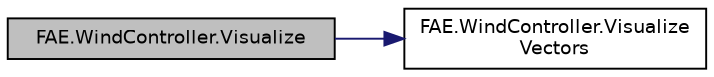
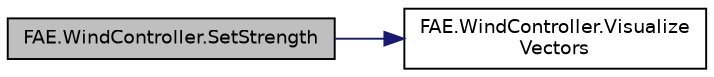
node "FAE.WindController.Visualize": label "FAE.WindController.Visualize" -> "FAE.WindController.SetStrength"
